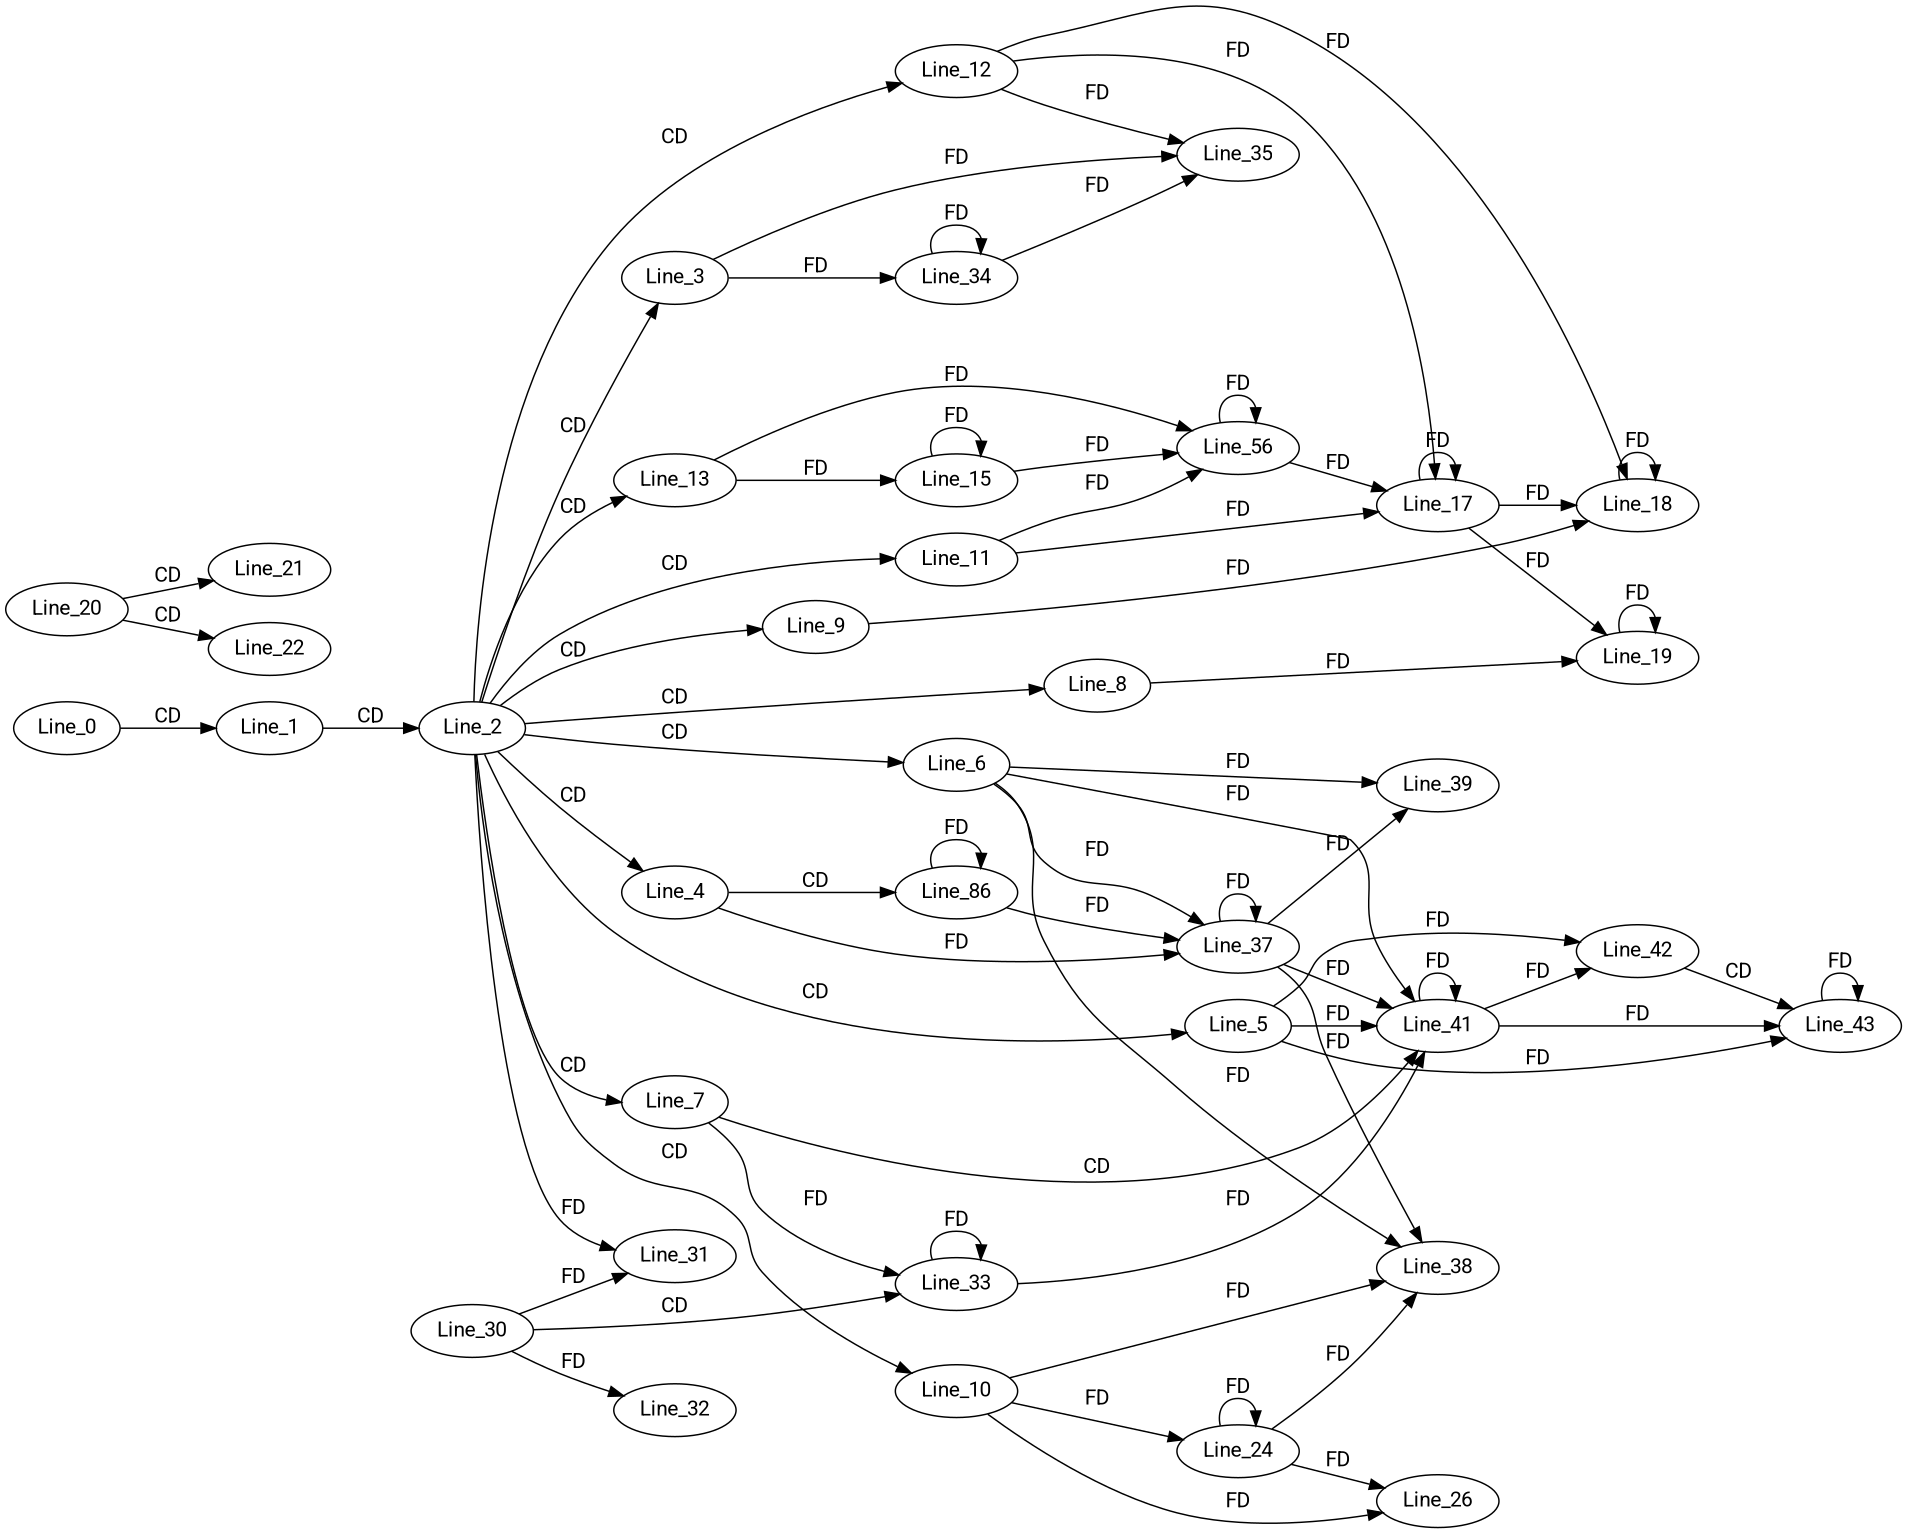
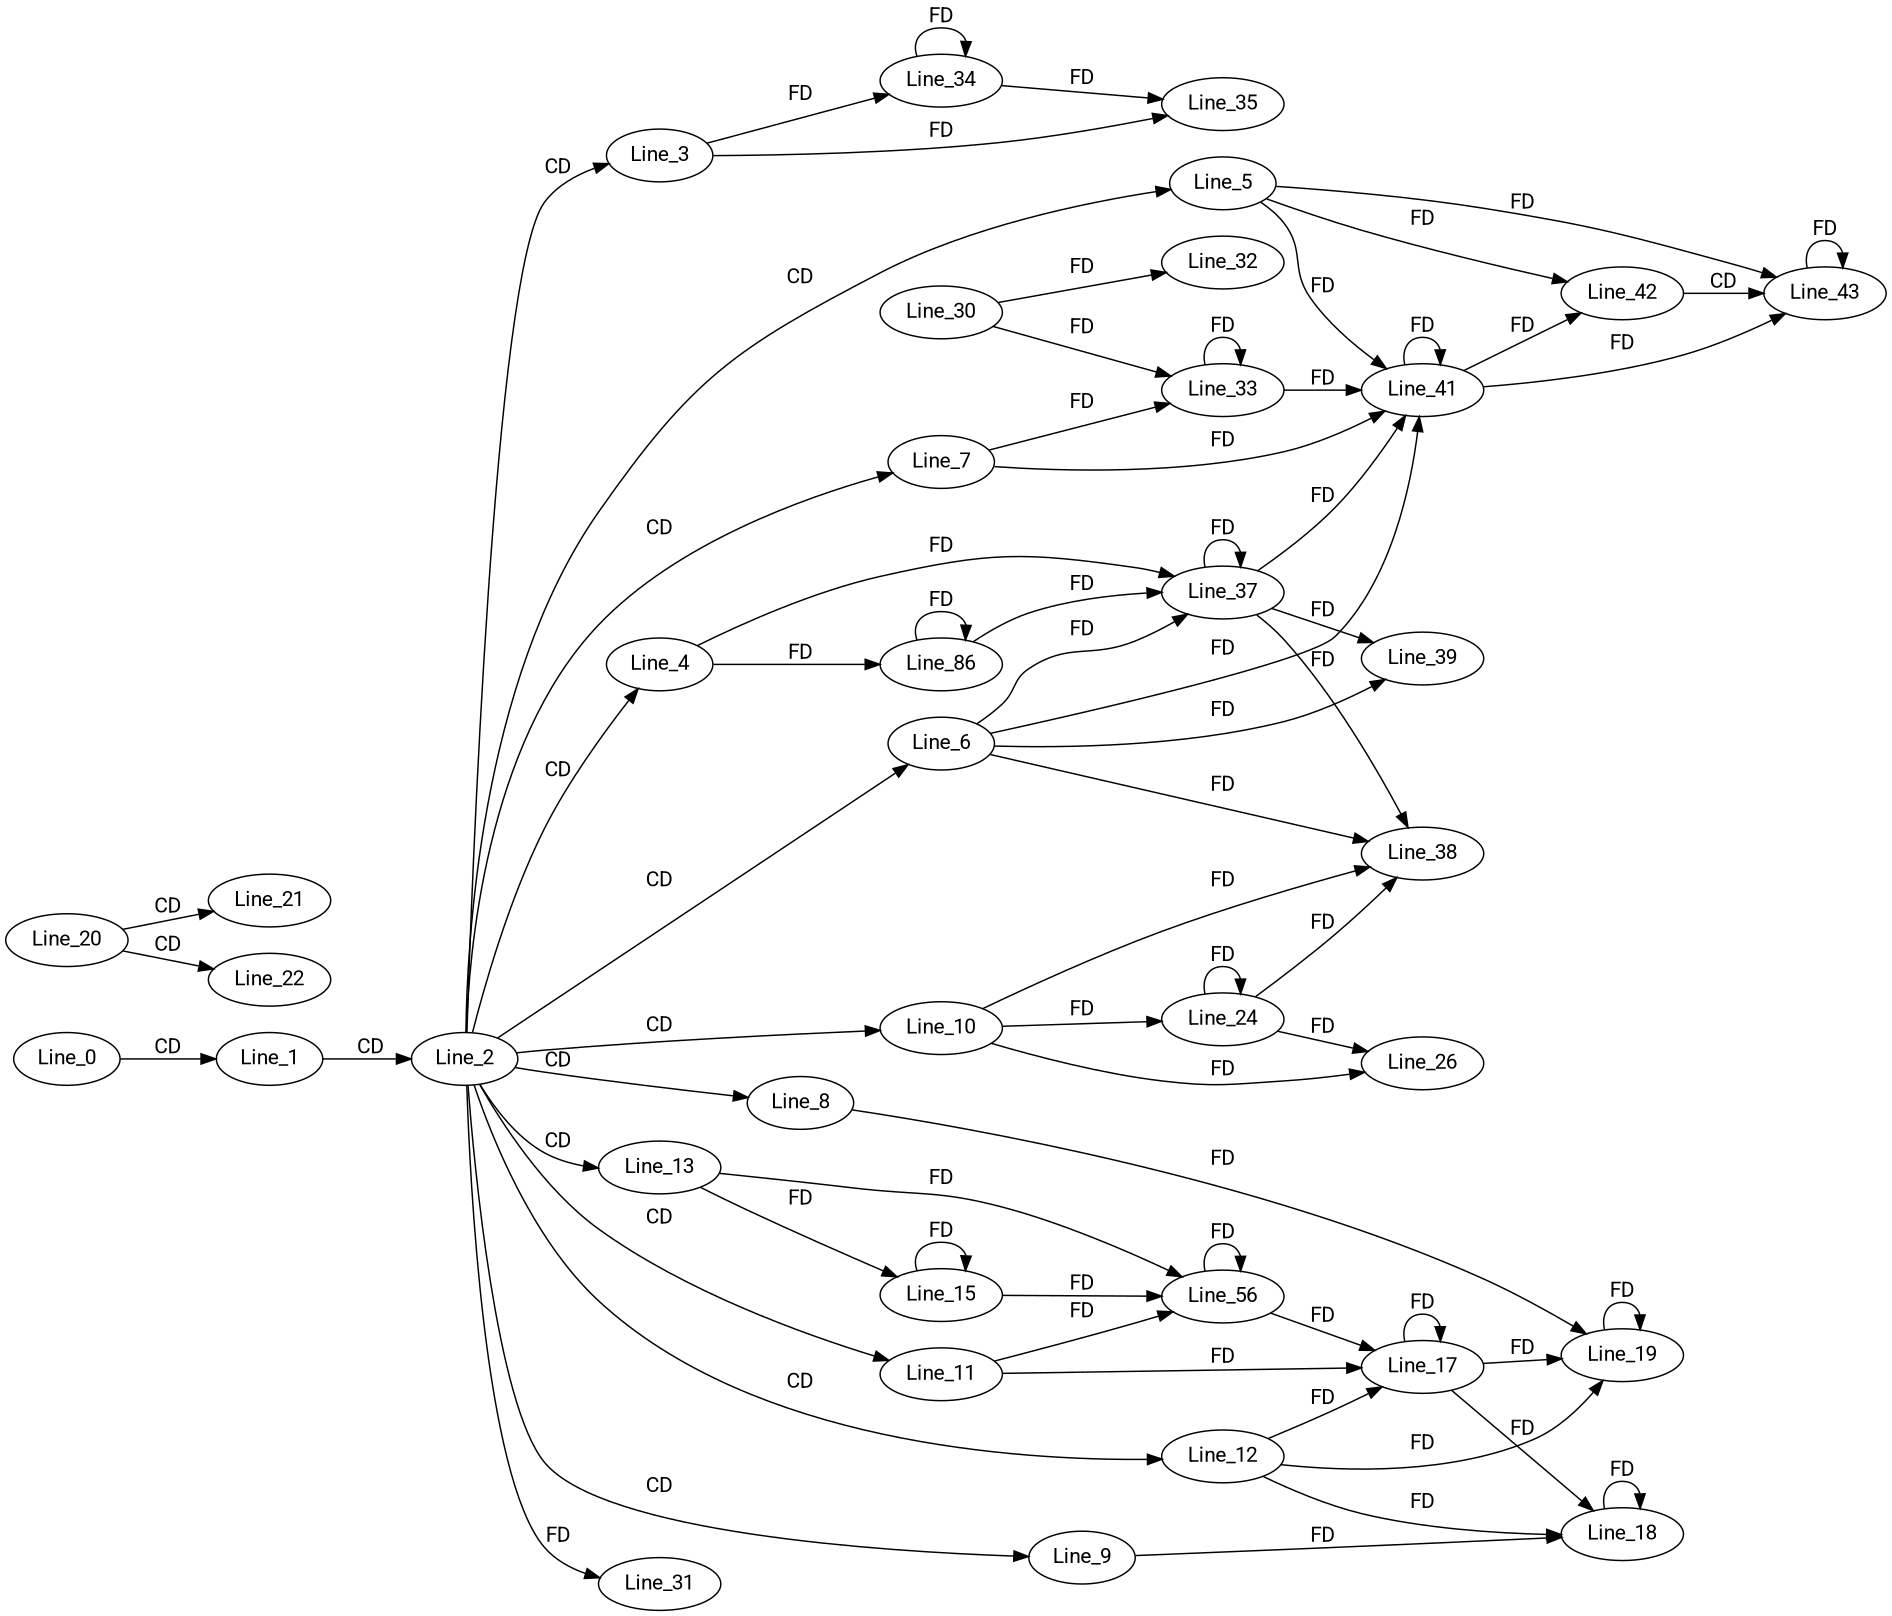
edge "Line_12" -> "Line_35": now "Line_12" -> "Line_19"
edge "Line_4" -> "Line_86": label "CD" -> "FD"
edge "Line_7" -> "Line_41": label "CD" -> "FD"
edge "Line_30" -> "Line_31": removed, label "FD"
edge "Line_30" -> "Line_33": label "CD" -> "FD"
